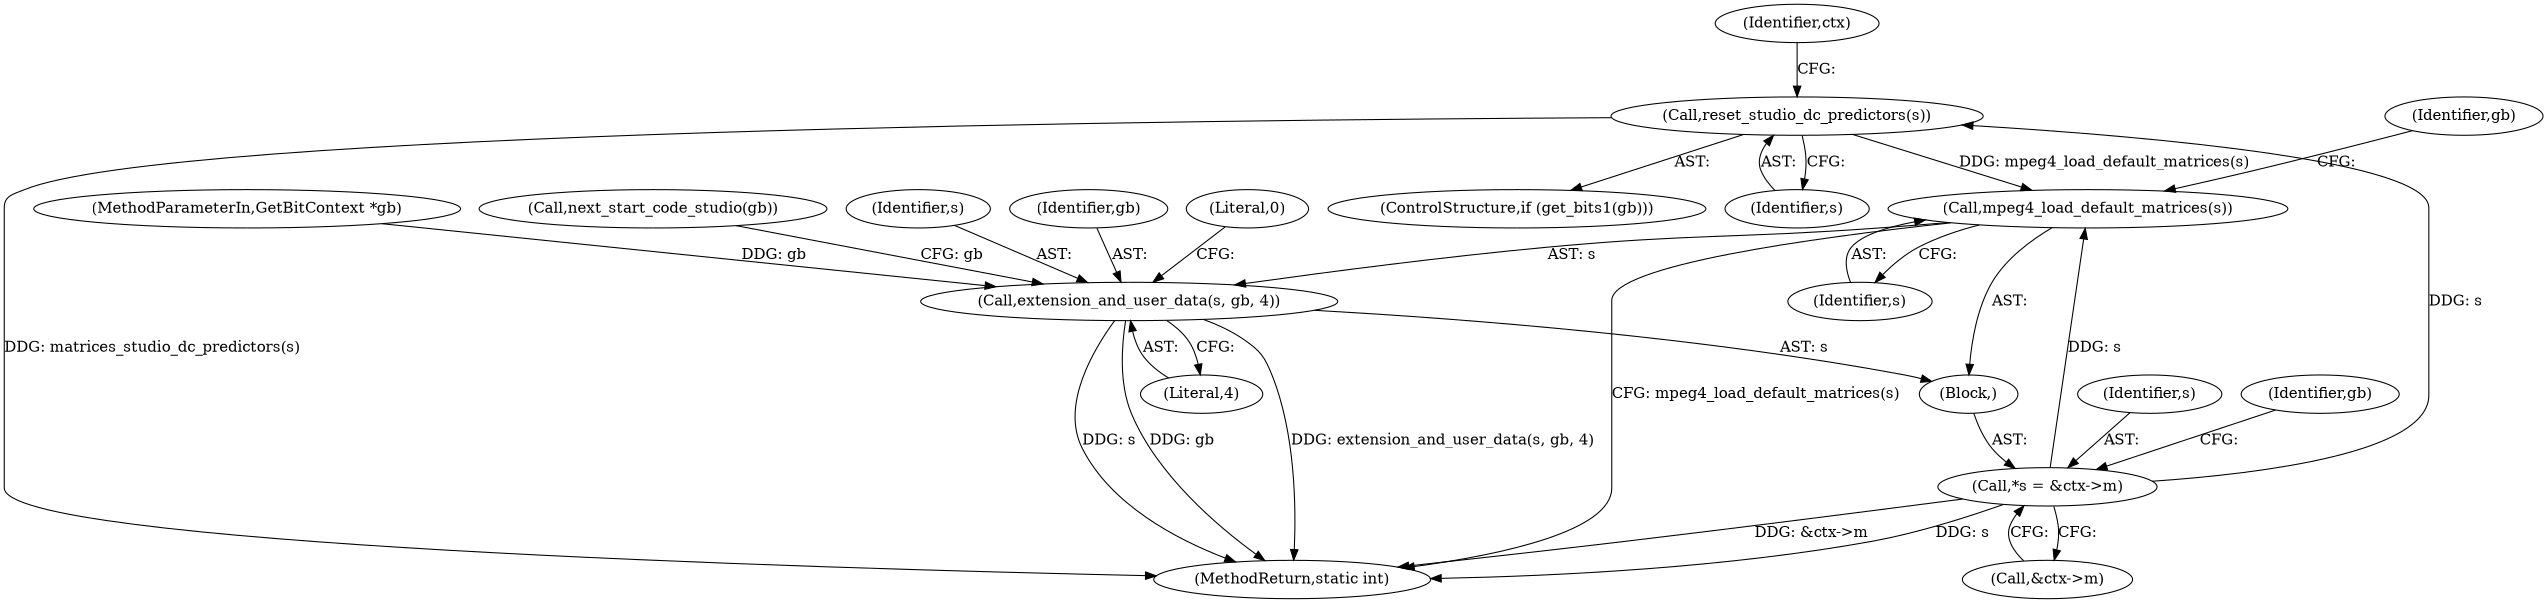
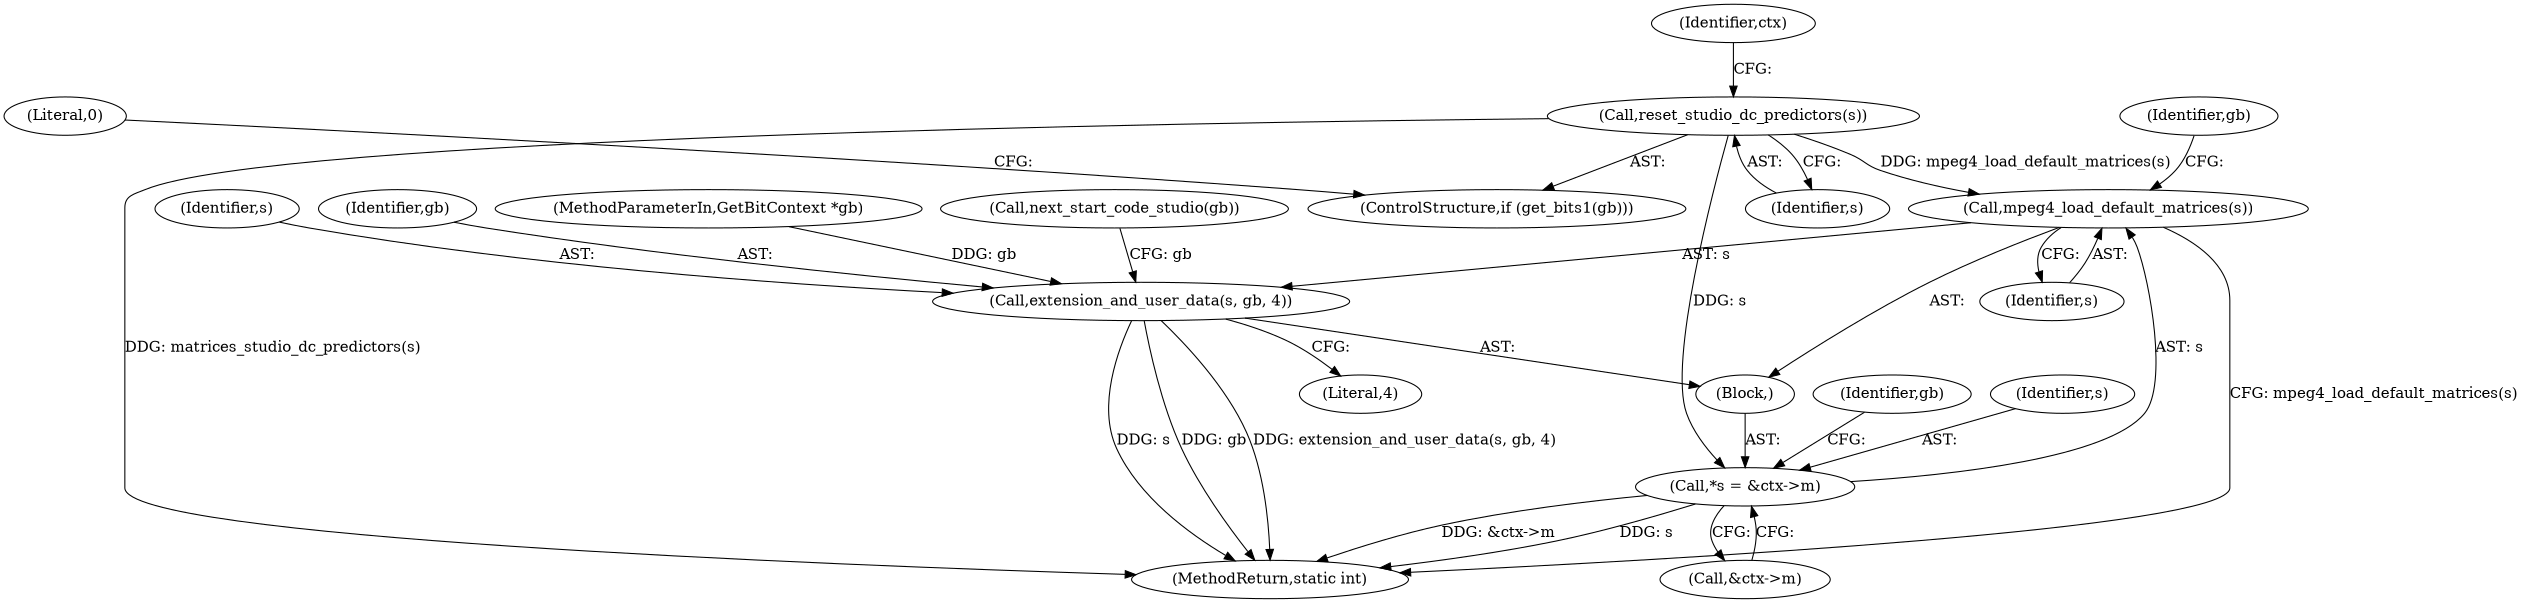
edge "(Call,*s = &ctx->m)" -> "(Call,reset_studio_dc_predictors(s))": reversed
edge "(Literal,0)" -> "(Call,extension_and_user_data(s, gb, 4))": now "(Literal,0)" -> "(ControlStructure,if (get_bits1(gb)))"
edge "(Call,extension_and_user_data(s, gb, 4))" -> "(Block,)": label "AST: s" -> "AST: "
edge "(Call,*s = &ctx->m)" -> "(Call,mpeg4_load_default_matrices(s))": label "DDG: s" -> "AST: s"
edge "(Literal,4)" -> "(Call,extension_and_user_data(s, gb, 4))": removed, label "AST:"
